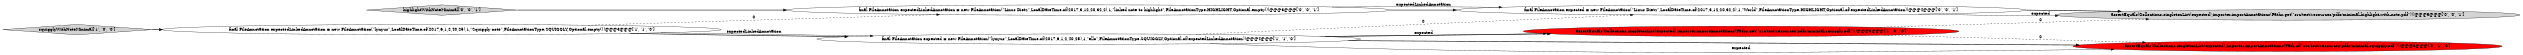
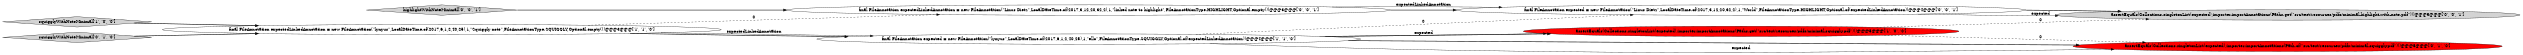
node "squigglyWithNoteMinimal['0', '1', '0']": added
